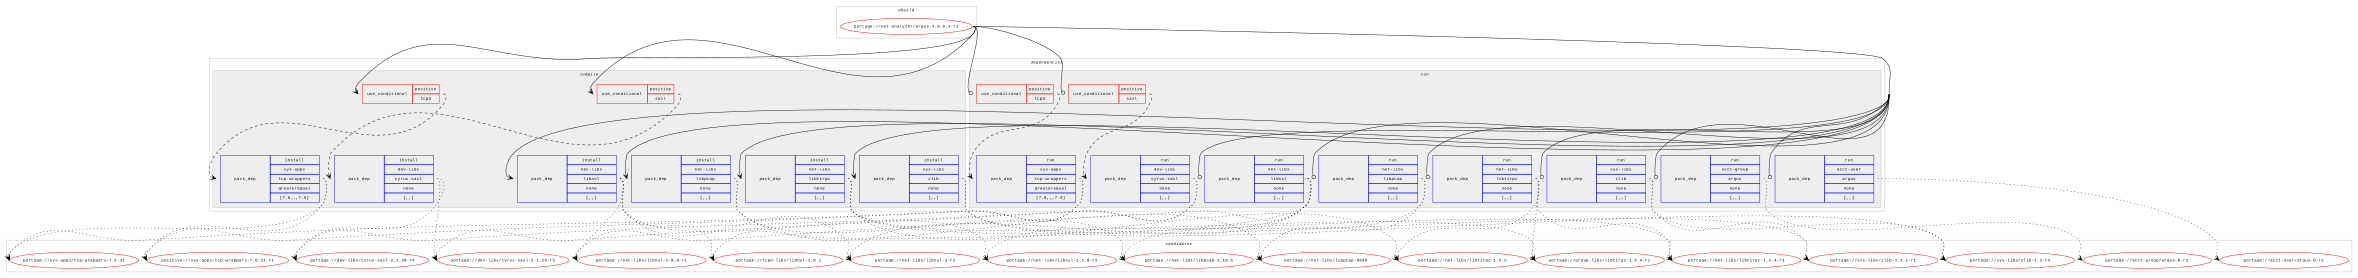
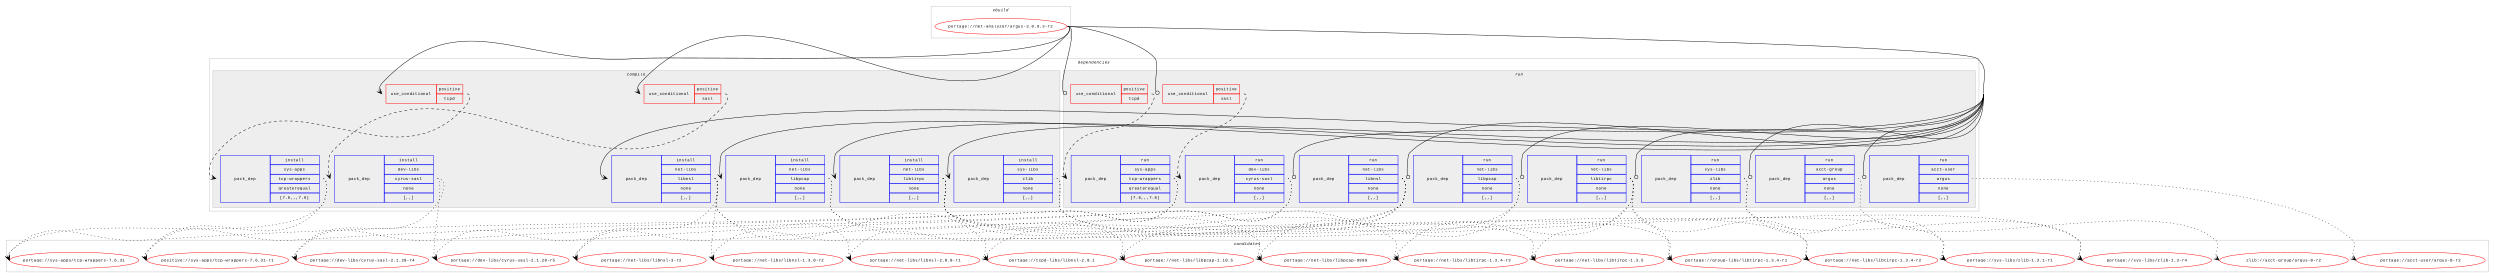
node "portage://net-libs/libtirpc-1.3.4-r2": added
node "portage://acct-group/argus-0-r2": label "portage://acct-group/argus-0-r2" -> "zlib://acct-group/argus-0-r2"
